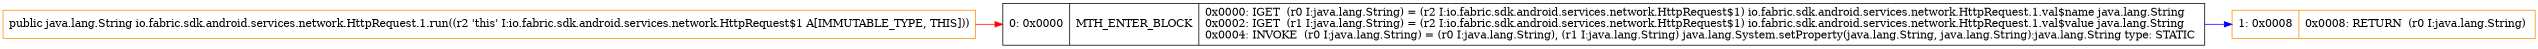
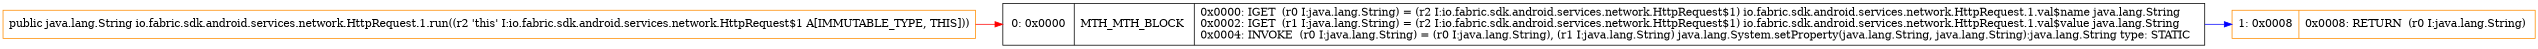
node "0: 0x0000": text "MTH_ENTER_BLOCK" -> "MTH_MTH_BLOCK"
